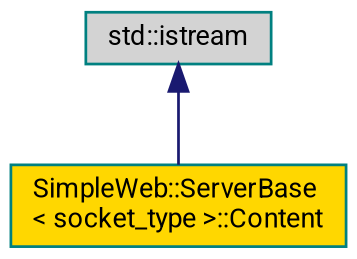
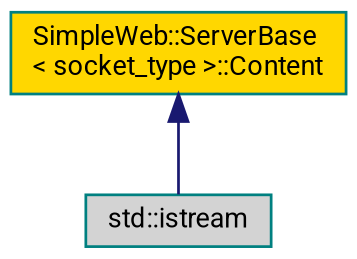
edge "SimpleWeb::ServerBase < socket_type >::Content" -> "std::istream": reversed
